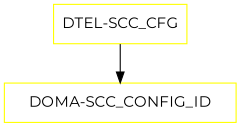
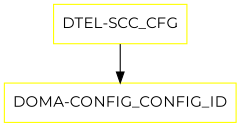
node "DOMA-SCC_CONFIG_ID": label "DOMA-SCC_CONFIG_ID" -> "DOMA-CONFIG_CONFIG_ID"
